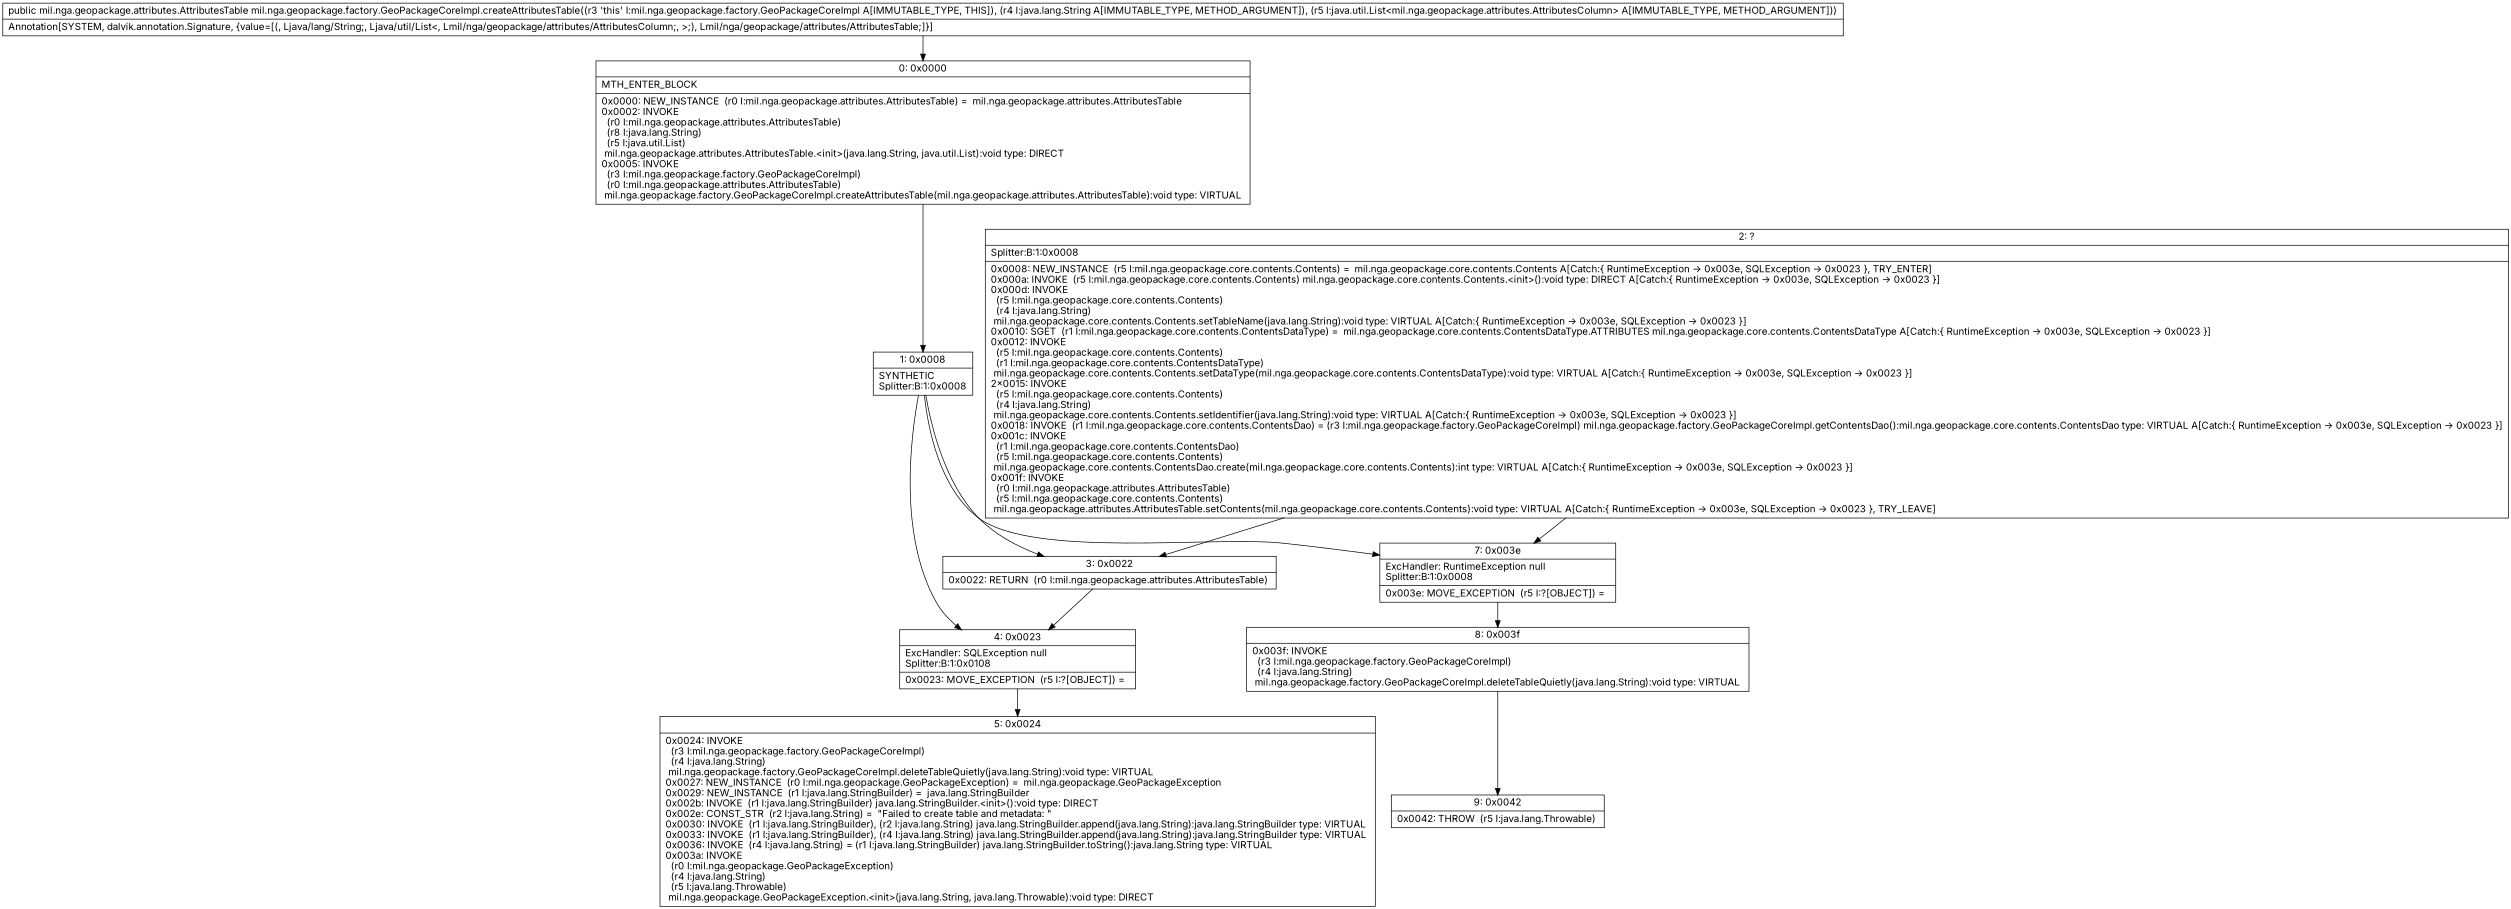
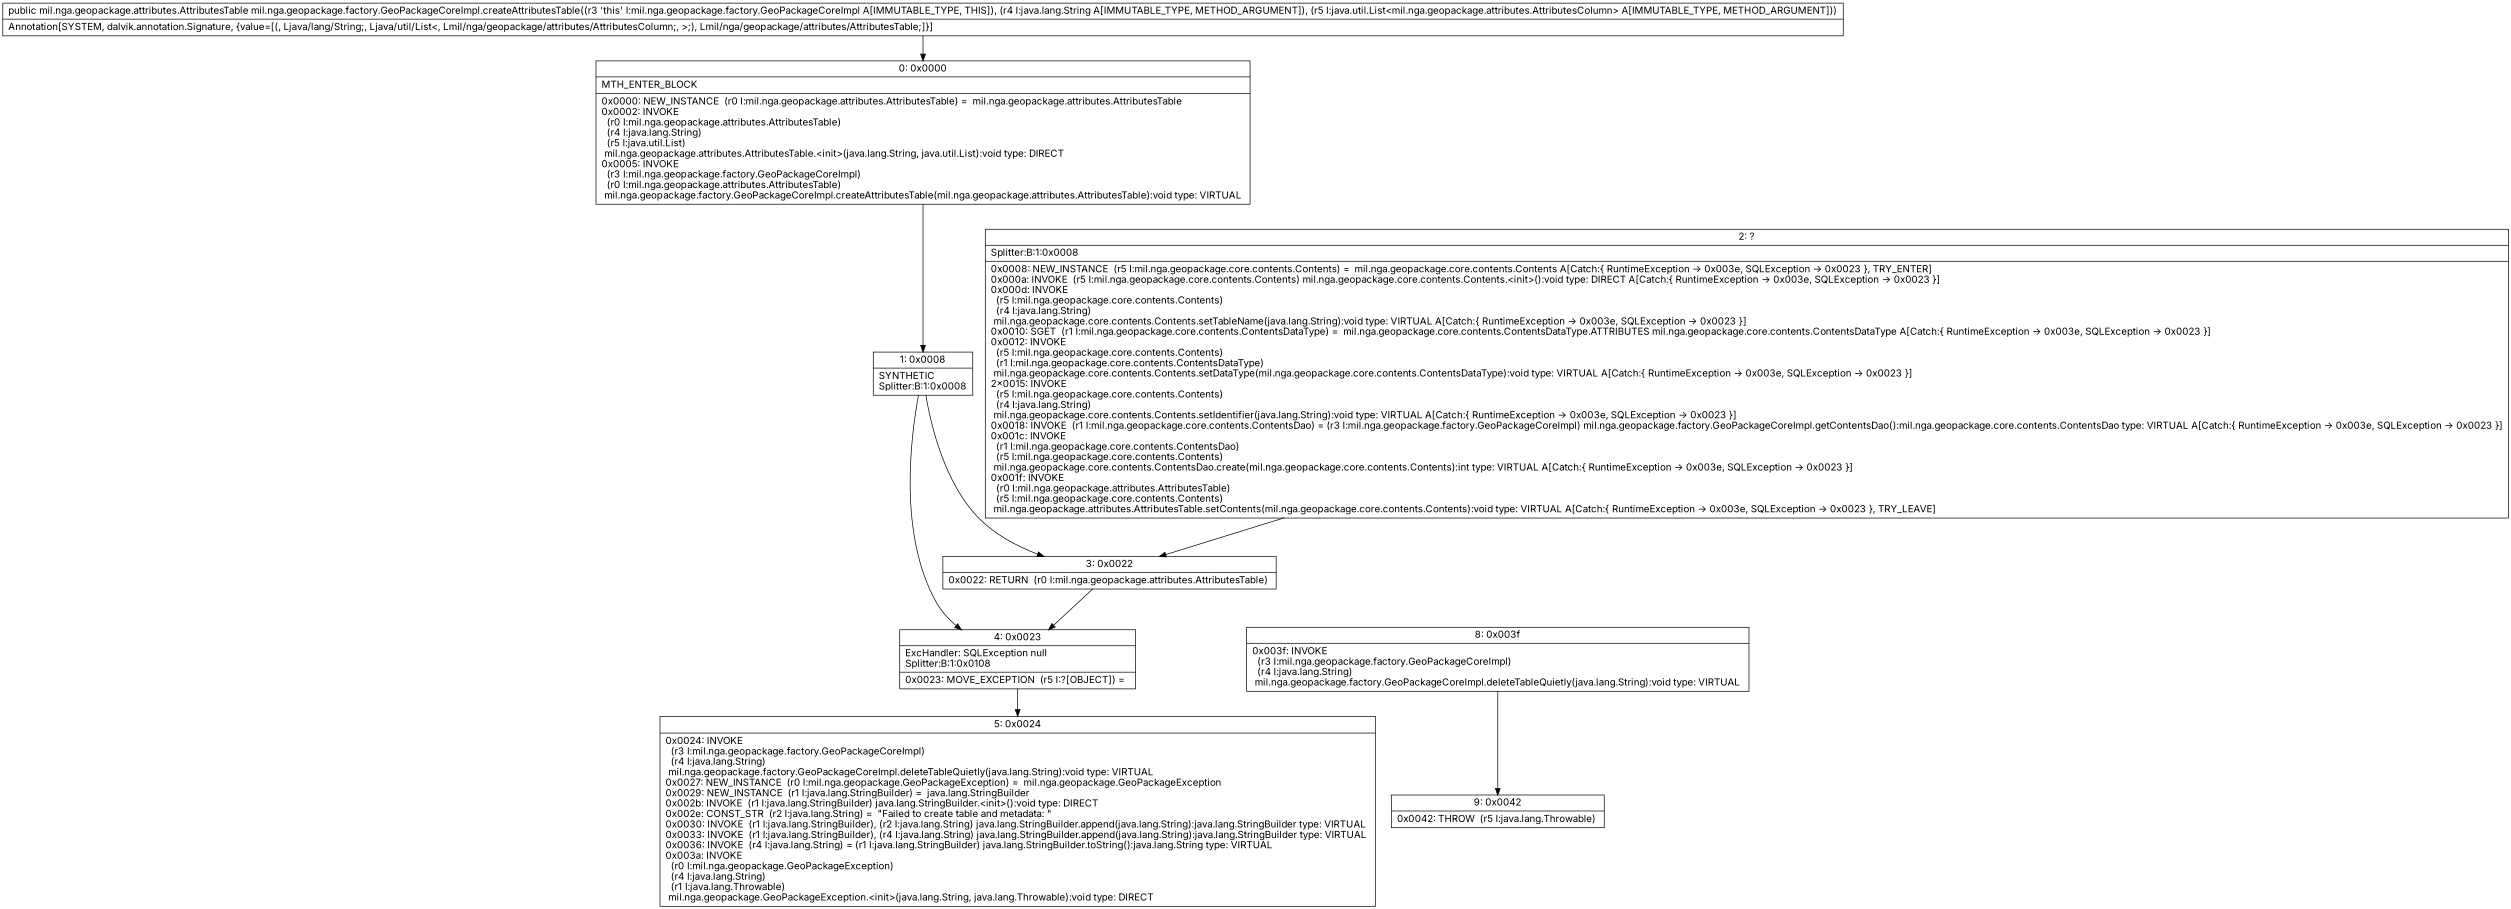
node "0: 0x0000": text "(r8 I:java.lang.String)" -> "(r4 I:java.lang.String)"
node "7: 0x003e": removed
node "5: 0x0024": text "(r5 I:java.lang.Throwable)" -> "(r1 I:java.lang.Throwable)"
